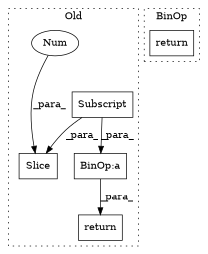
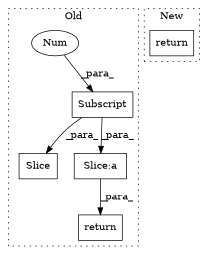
cluster "BinOp": label "BinOp" -> "New"
edge "Num" -> "Slice": now "Num" -> "Subscript"
node "BinOp:a": label "BinOp:a" -> "Slice:a"
